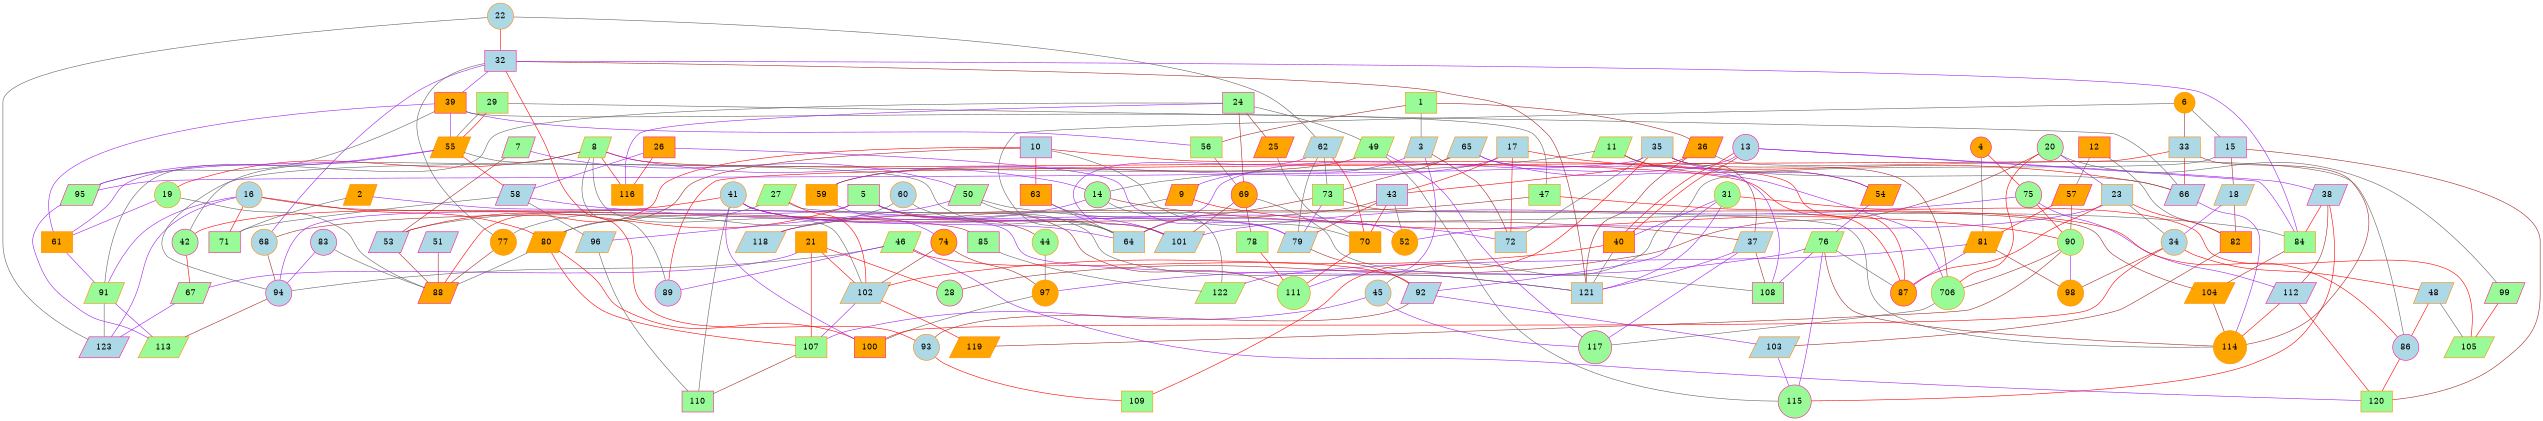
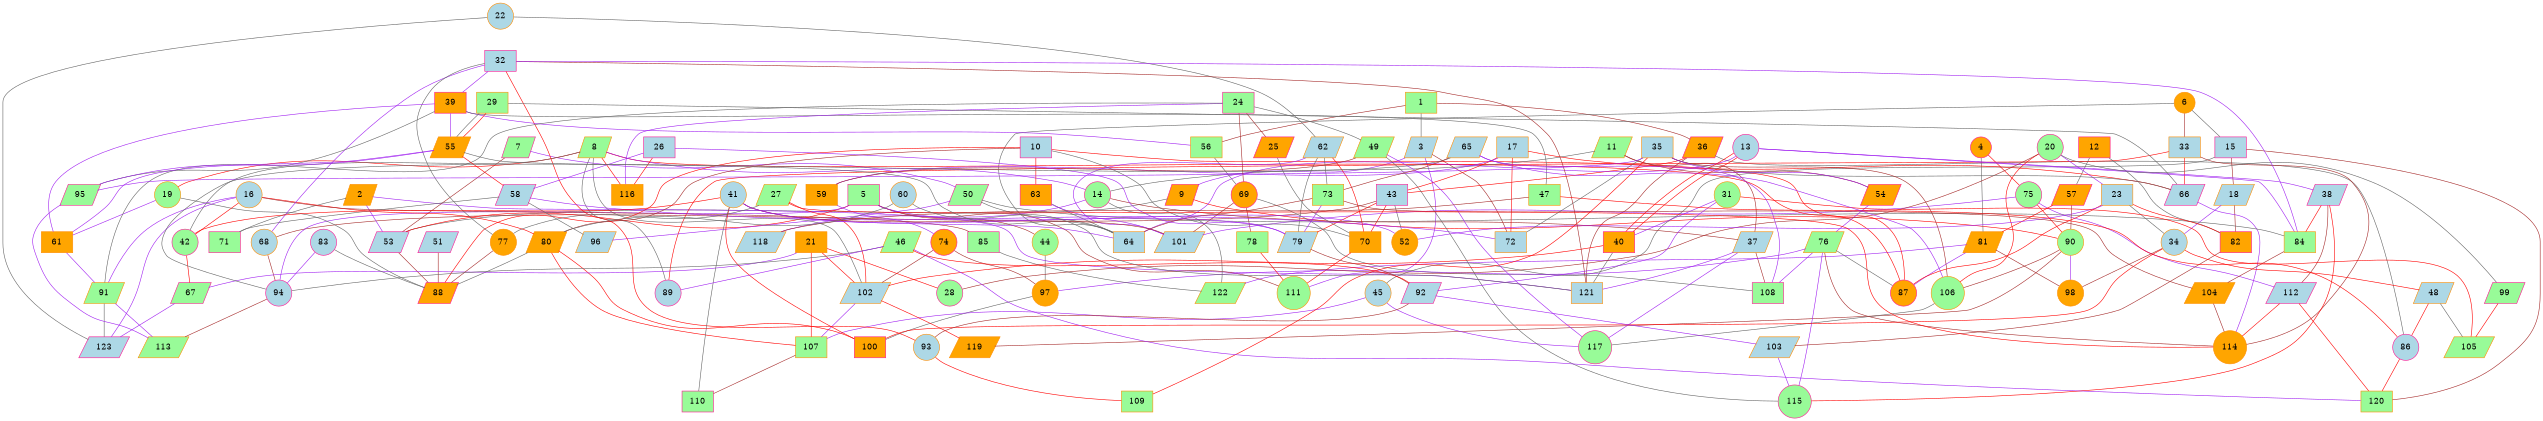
edge "22" -- "32": removed
node "26": fillcolor orange -> lightblue
edge "16" -- "71": now "16" -- "42"
edge "2" -- "53": added
edge "27" -- "114": color gray40 -> red
edge "31" -- "121": removed
edge "41" -- "100": color purple -> red
node "706": label "706" -> "106"
edge "96" -- "110": removed
